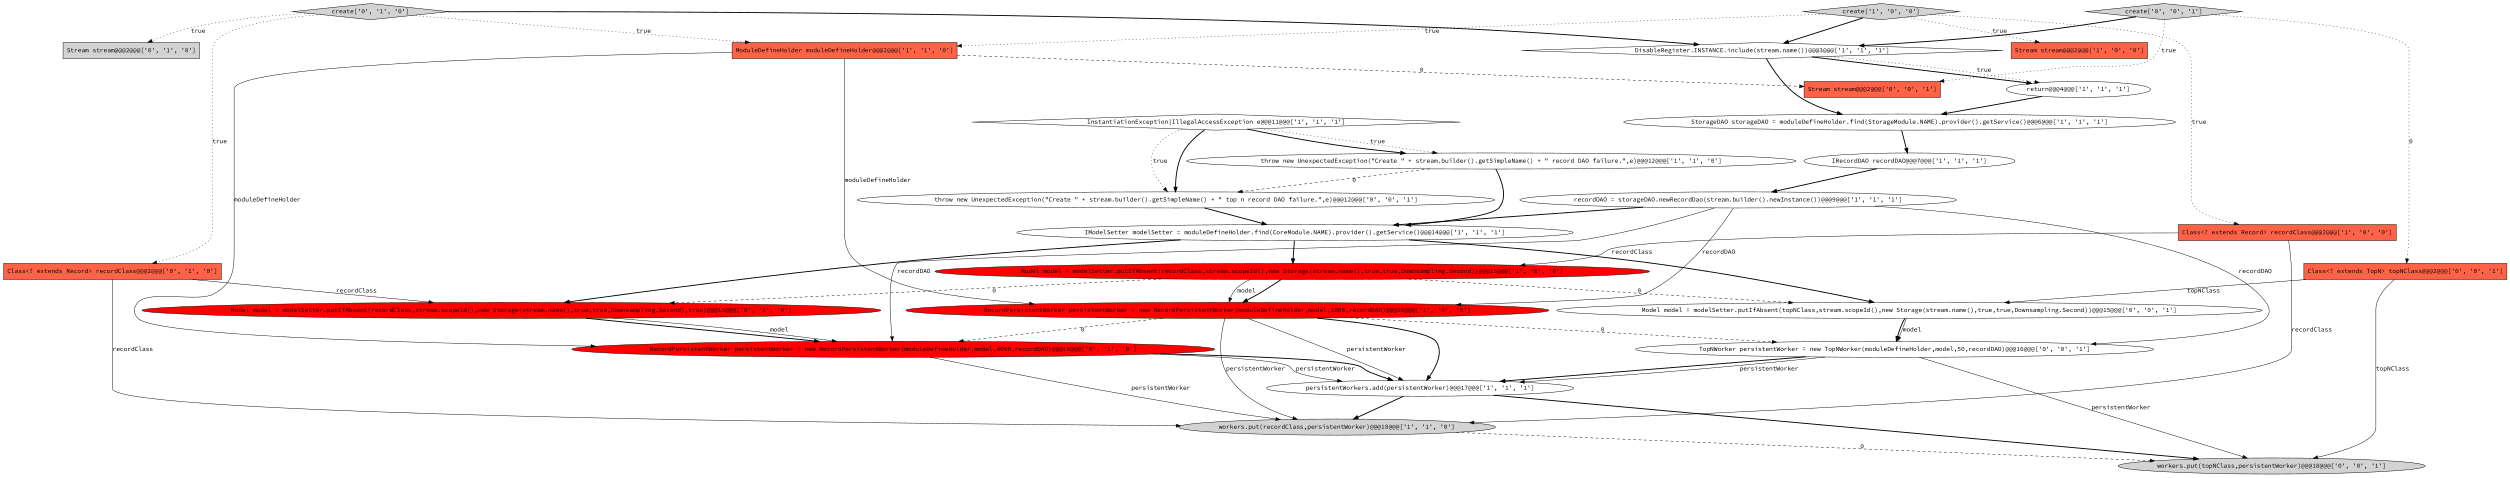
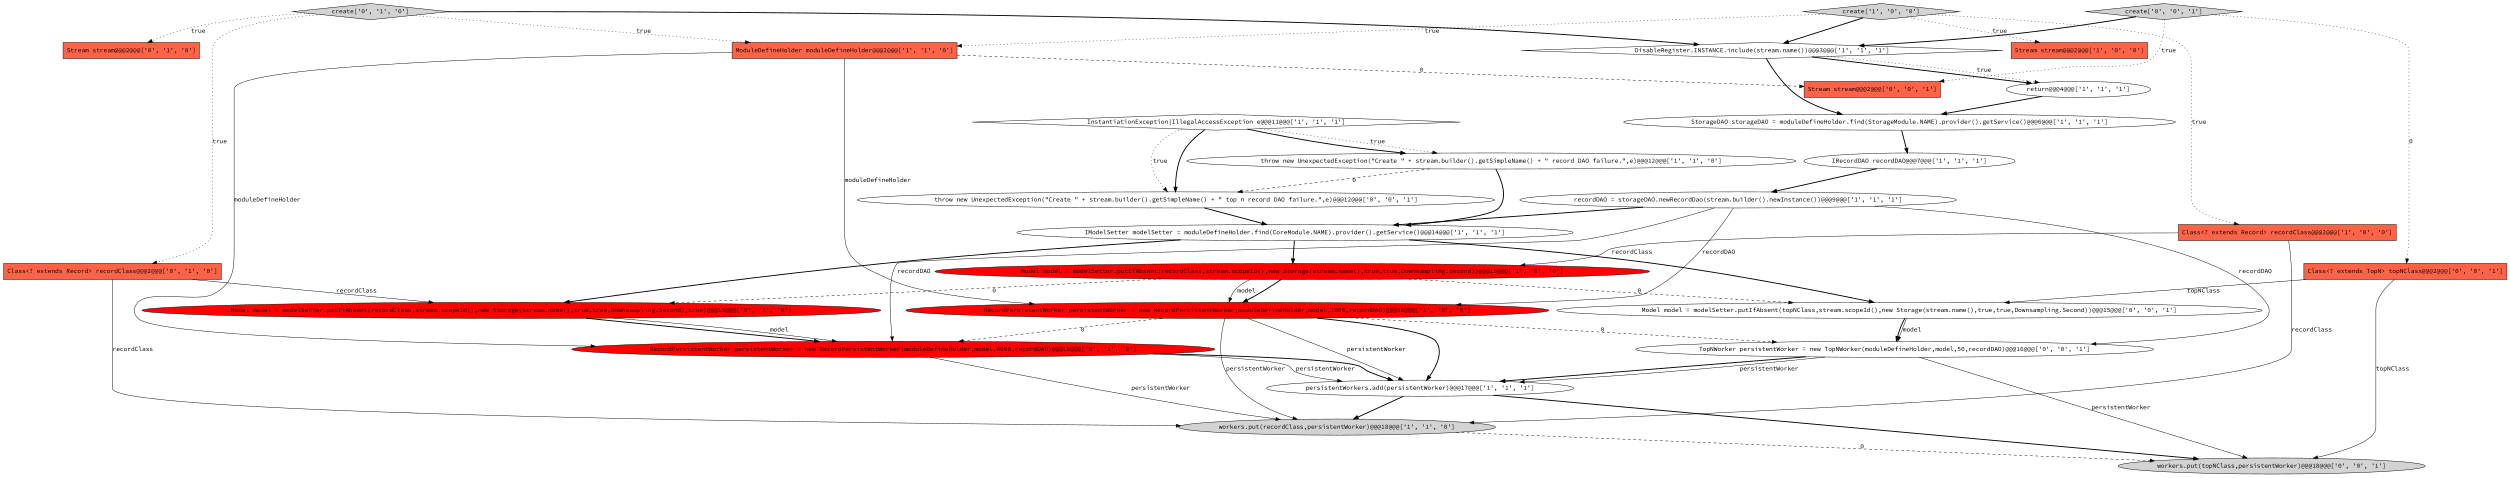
node "Stream stream@@@2@@@['0', '1', '0']": fillcolor lightgray -> tomato
